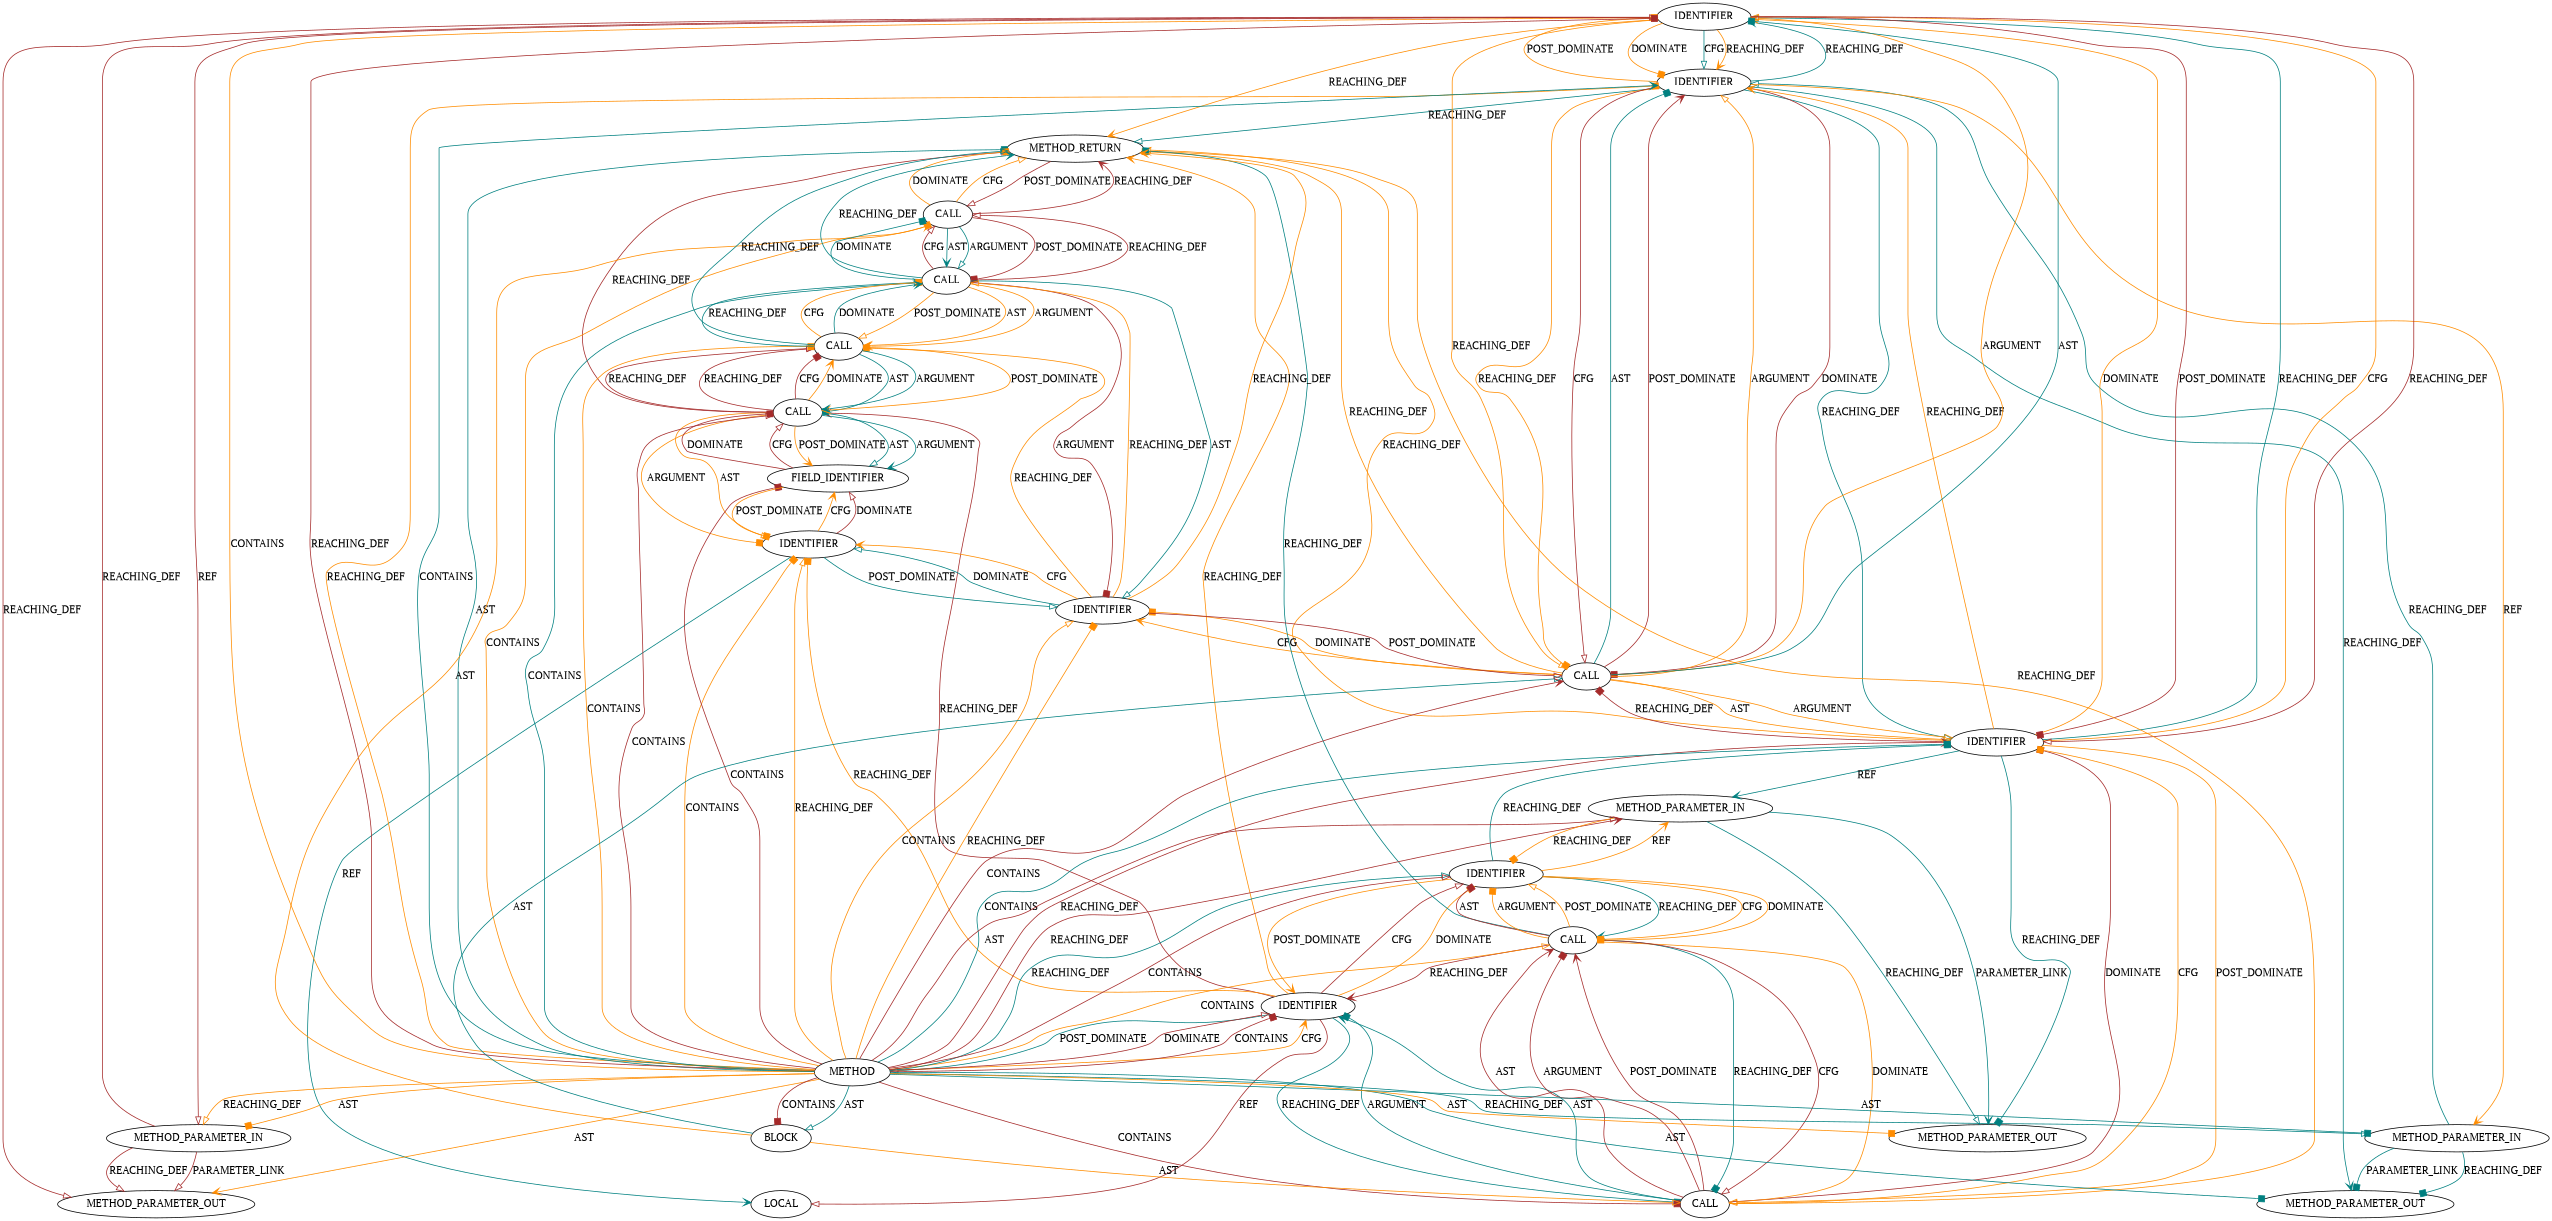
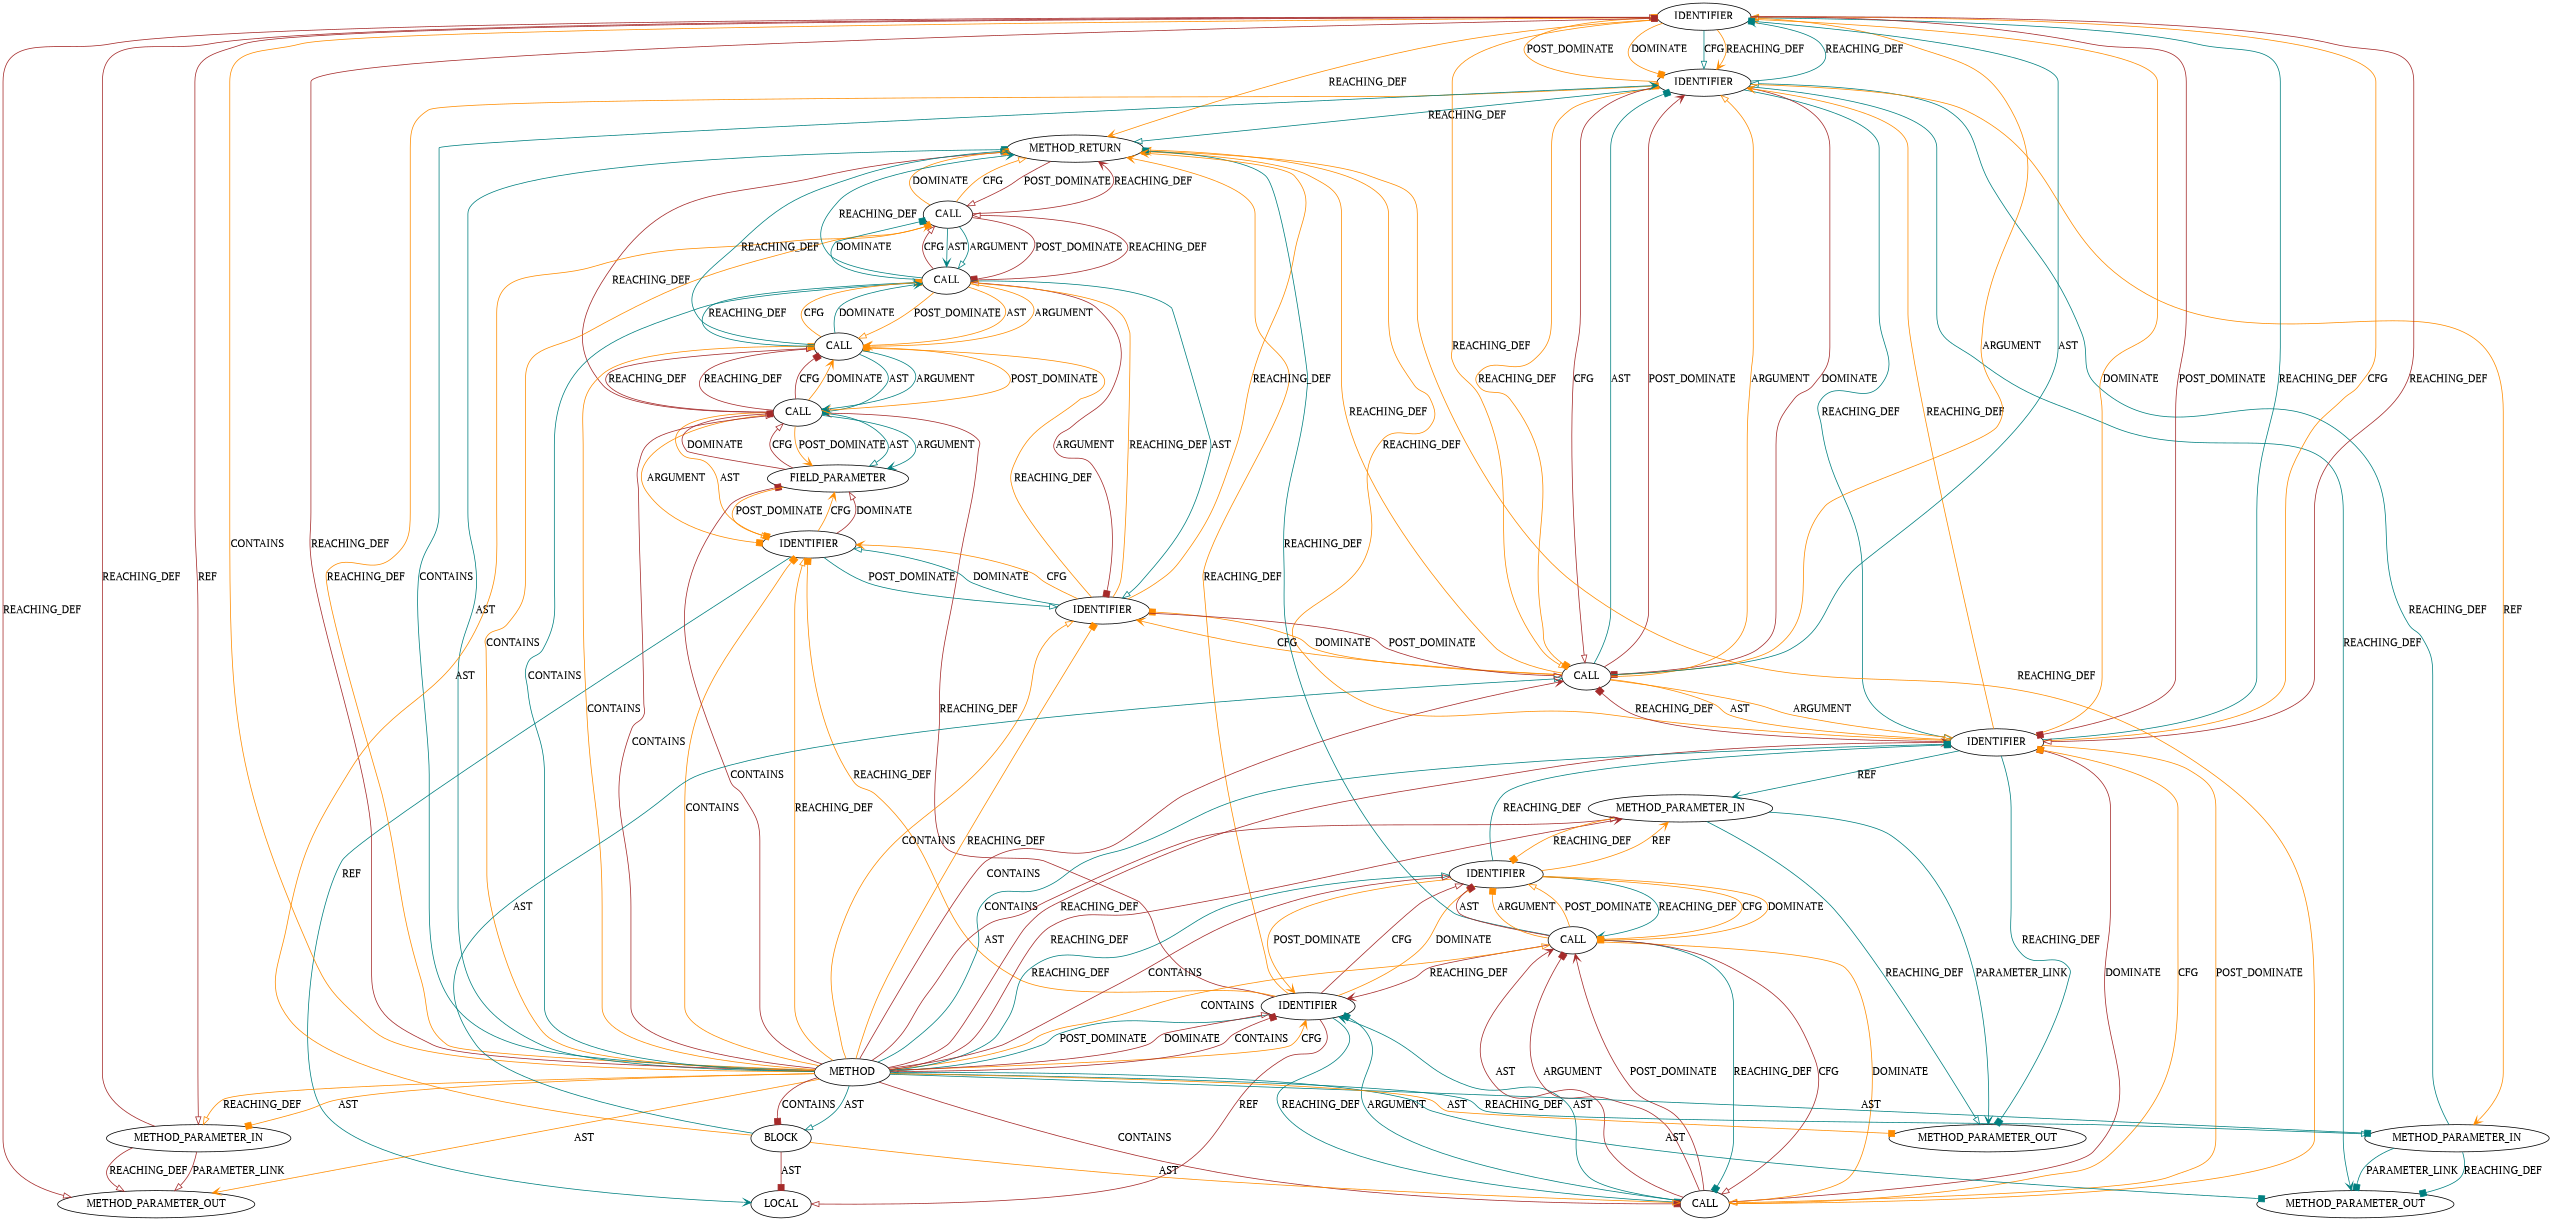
node "FIELD_IDENTIFIER": label "FIELD_IDENTIFIER" -> "FIELD_PARAMETER"
edge "BLOCK" -> "LOCAL": added, label "AST"
